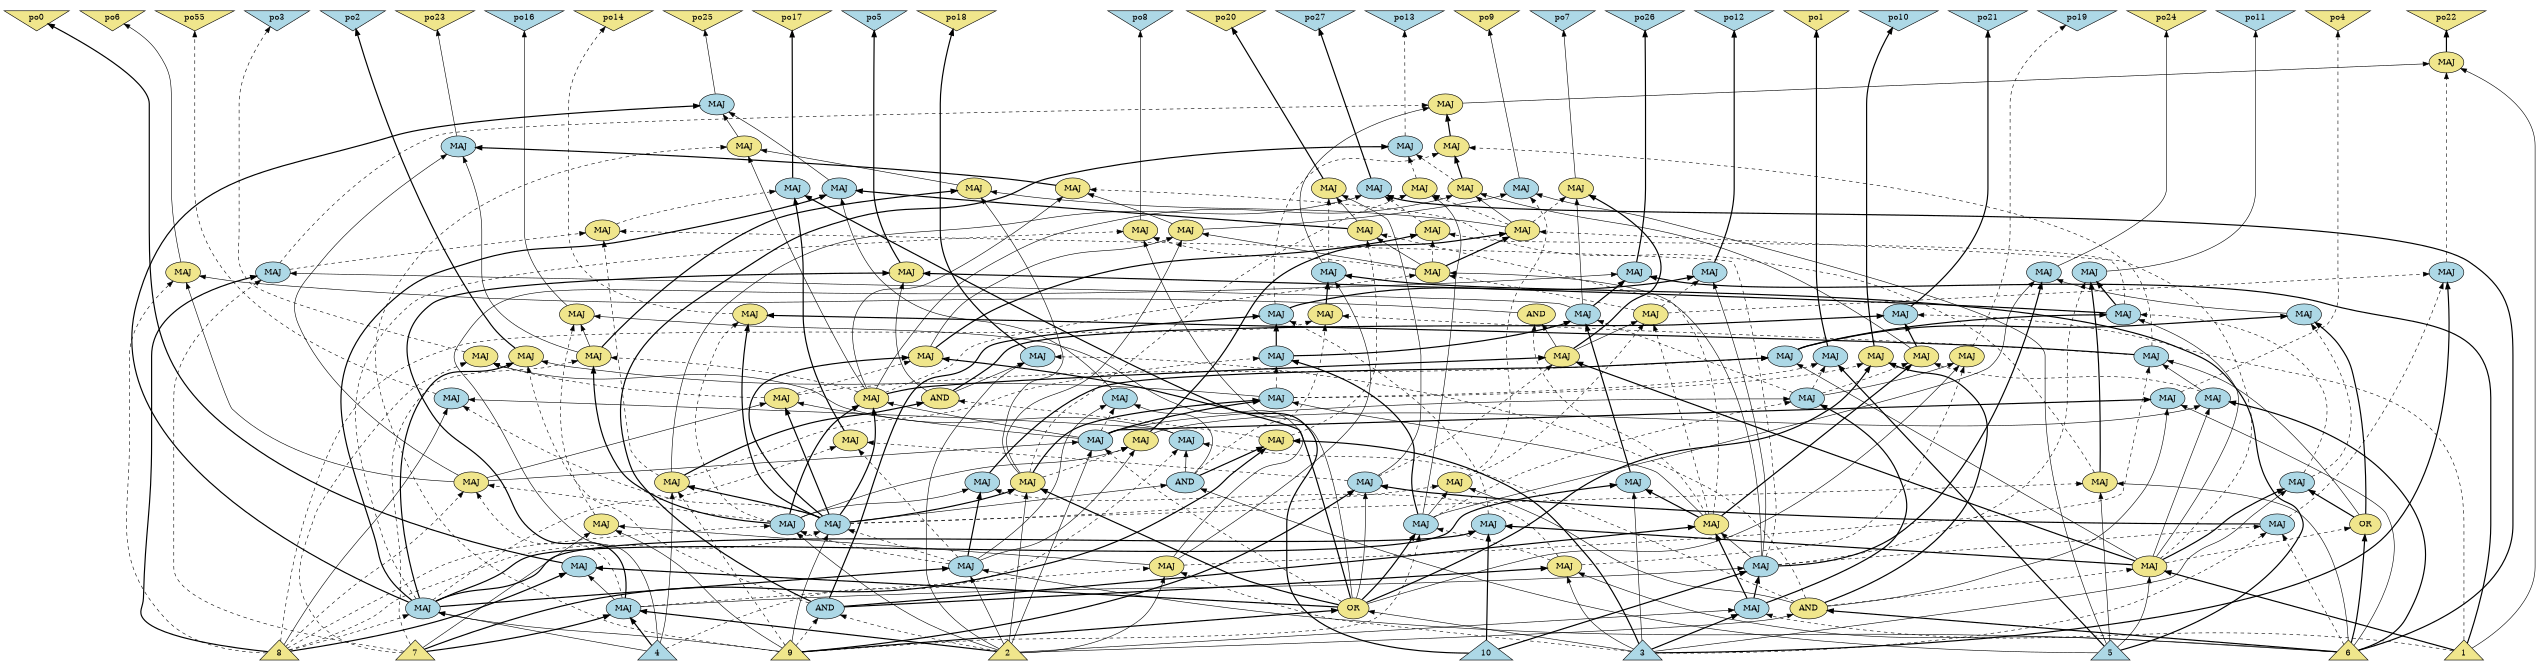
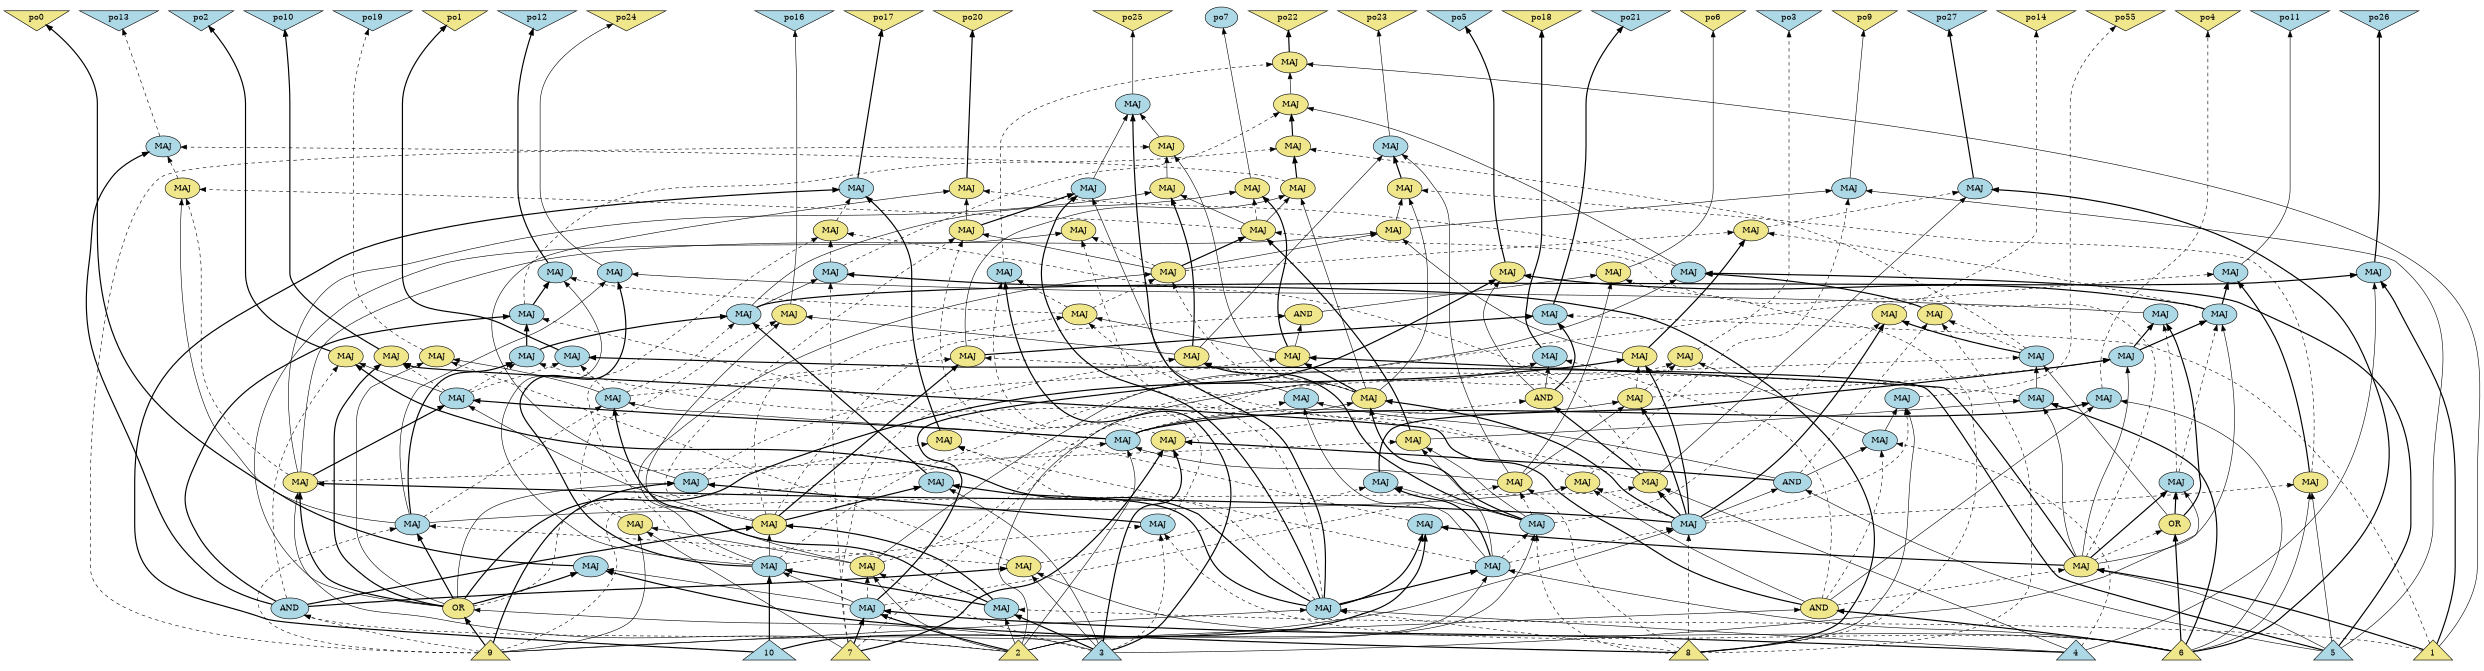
node "po8": removed
node "po7": shape invtriangle -> ellipse
